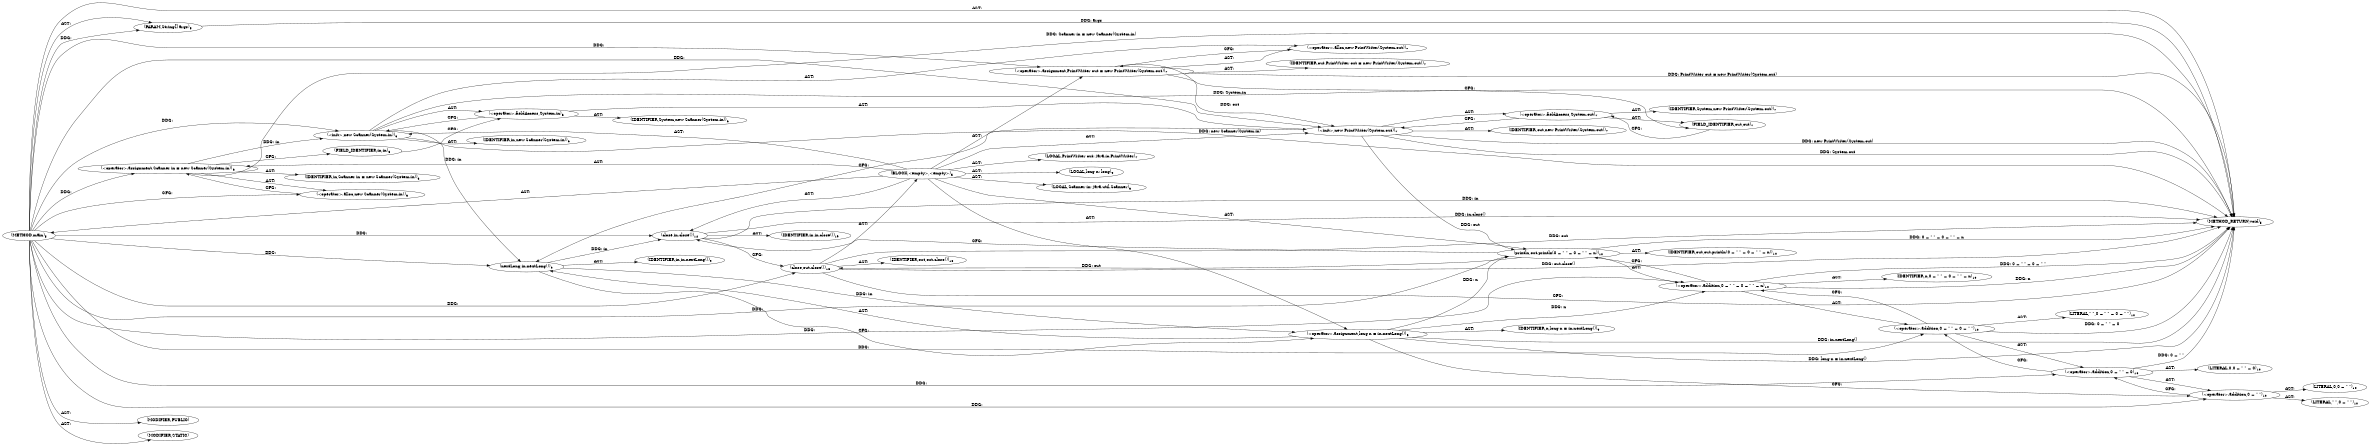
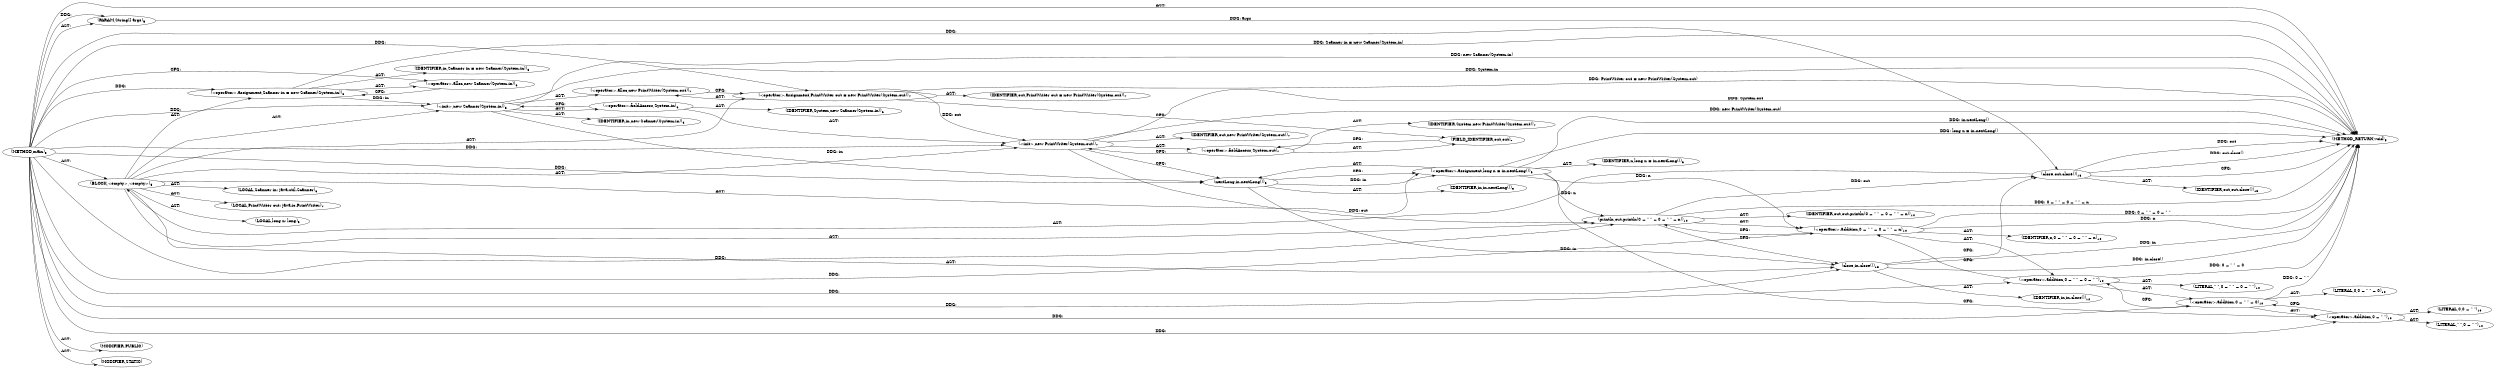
node "(FIELD_IDENTIFIER,in,in)": removed
edge "(BLOCK,<empty>,<empty>)" -> "(METHOD,main)": reversed
node "(close,in.close())": text "12" -> "13"
node "(IDENTIFIER,in,in.close())": text "19" -> "12"
